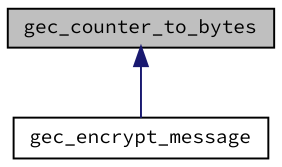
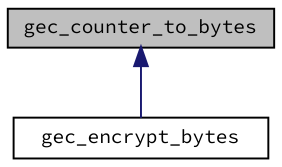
node "gec_encrypt_message": label "gec_encrypt_message" -> "gec_encrypt_bytes"
